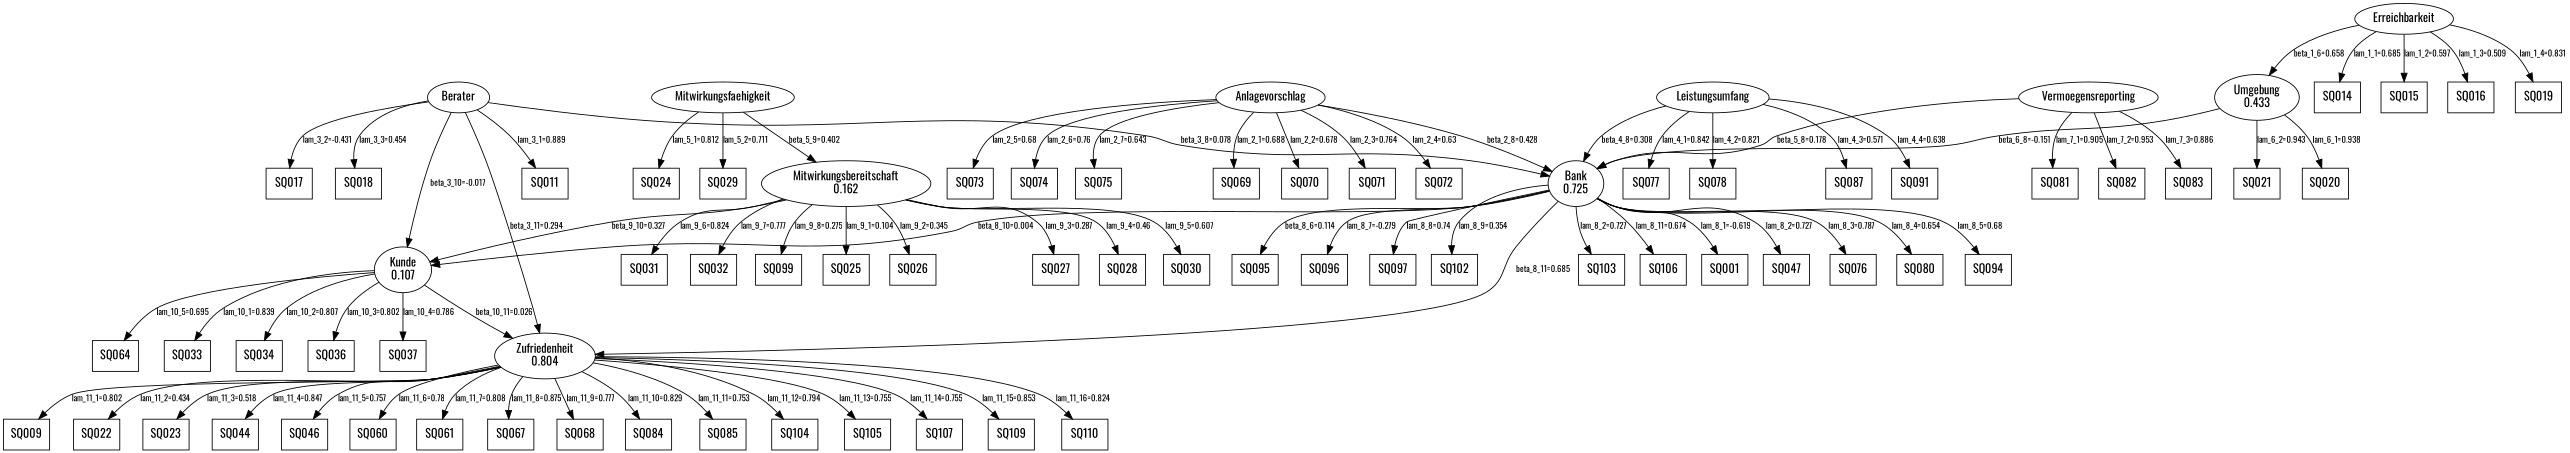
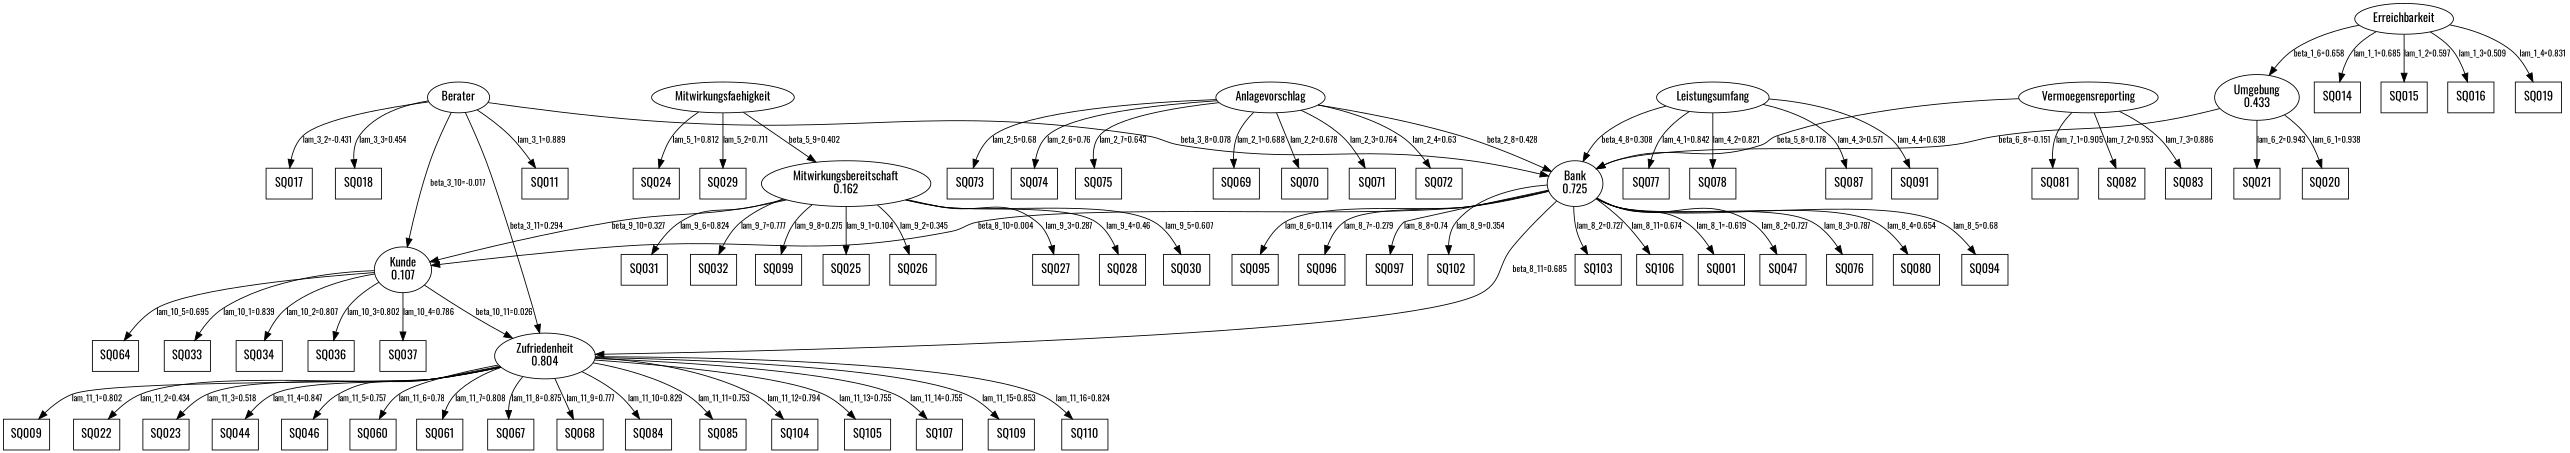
edge "Bank 0.725" -> "SQ095": label "beta_8_6=0.114" -> "lam_8_6=0.114"
